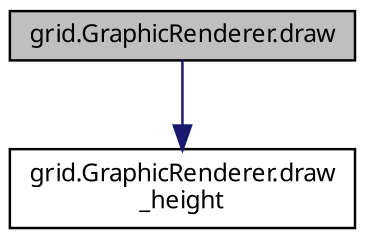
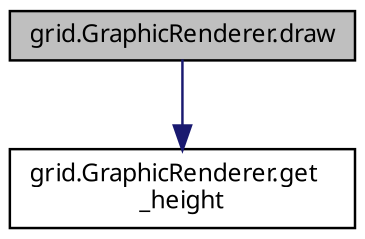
node "grid.GraphicRenderer.draw _height": label "grid.GraphicRenderer.draw _height" -> "grid.GraphicRenderer.get _height"
